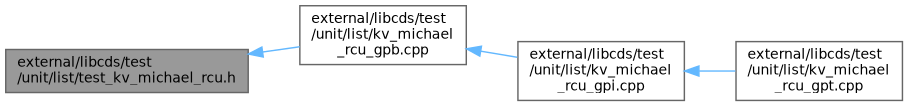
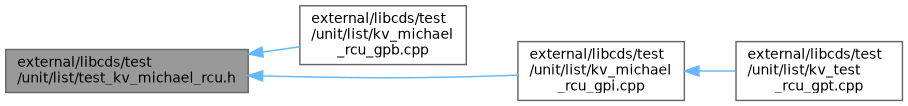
edge "external/libcds/test /unit/list/kv_michael _rcu_gpi.cpp" -> "external/libcds/test /unit/list/kv_michael _rcu_gpb.cpp": now "external/libcds/test /unit/list/kv_michael _rcu_gpi.cpp" -> "external/libcds/test /unit/list/test_kv_michael_rcu.h"
node "external/libcds/test /unit/list/kv_michael _rcu_gpt.cpp": label "external/libcds/test /unit/list/kv_michael _rcu_gpt.cpp" -> "external/libcds/test /unit/list/kv_test _rcu_gpt.cpp"
